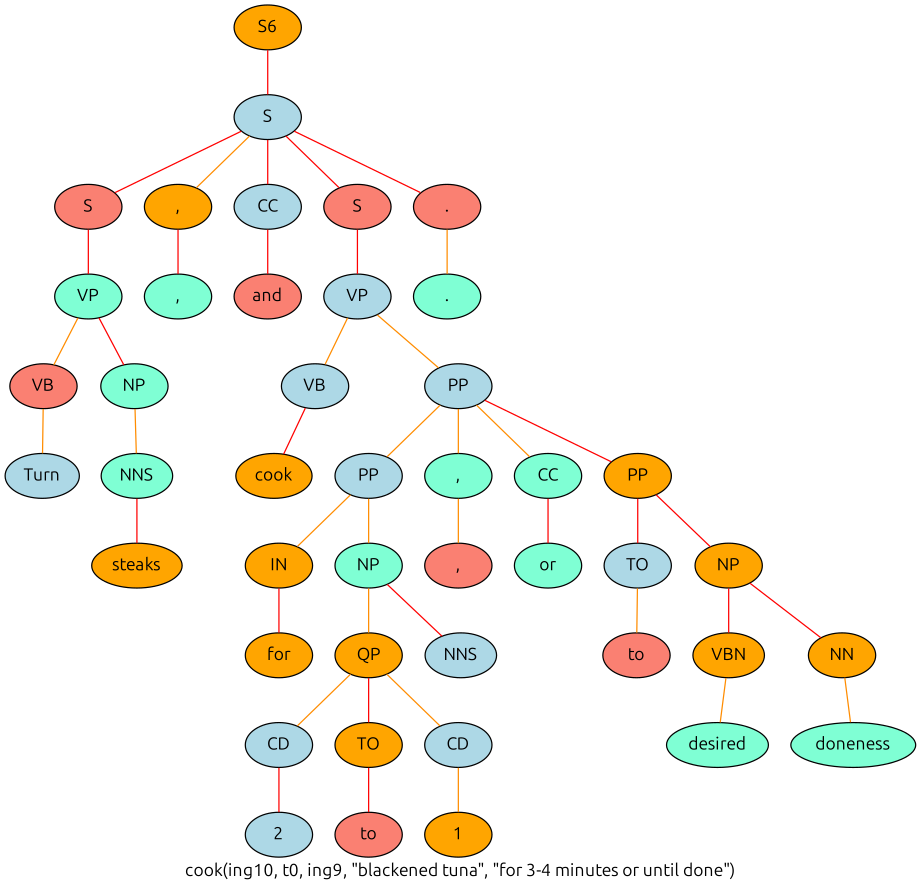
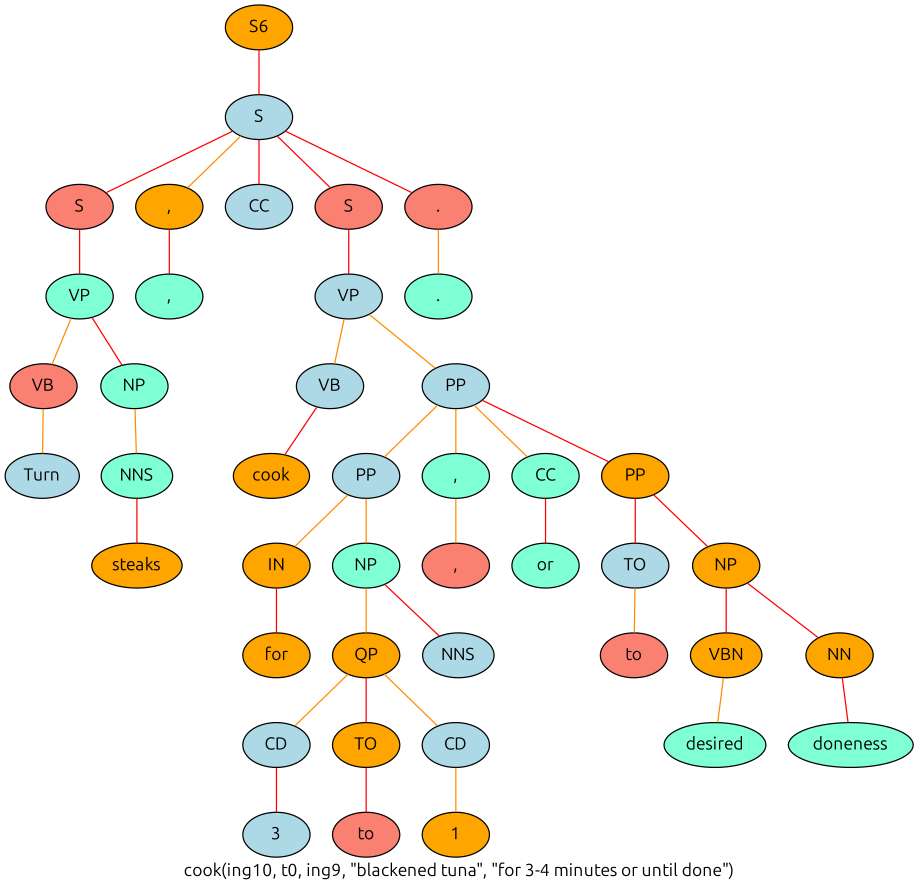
node "and": removed
edge "NN" -- "doneness": color darkorange -> red
node "2": label "2" -> "3"
